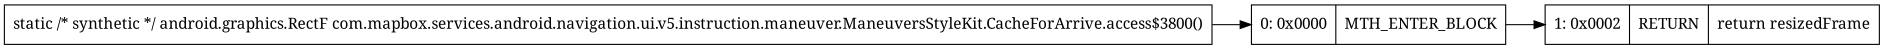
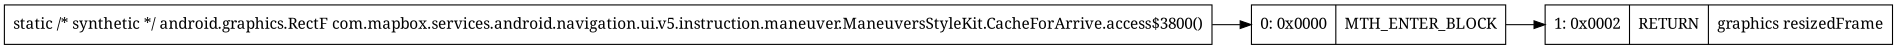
node "1: 0x0002": text "return resizedFrame" -> "graphics resizedFrame"
